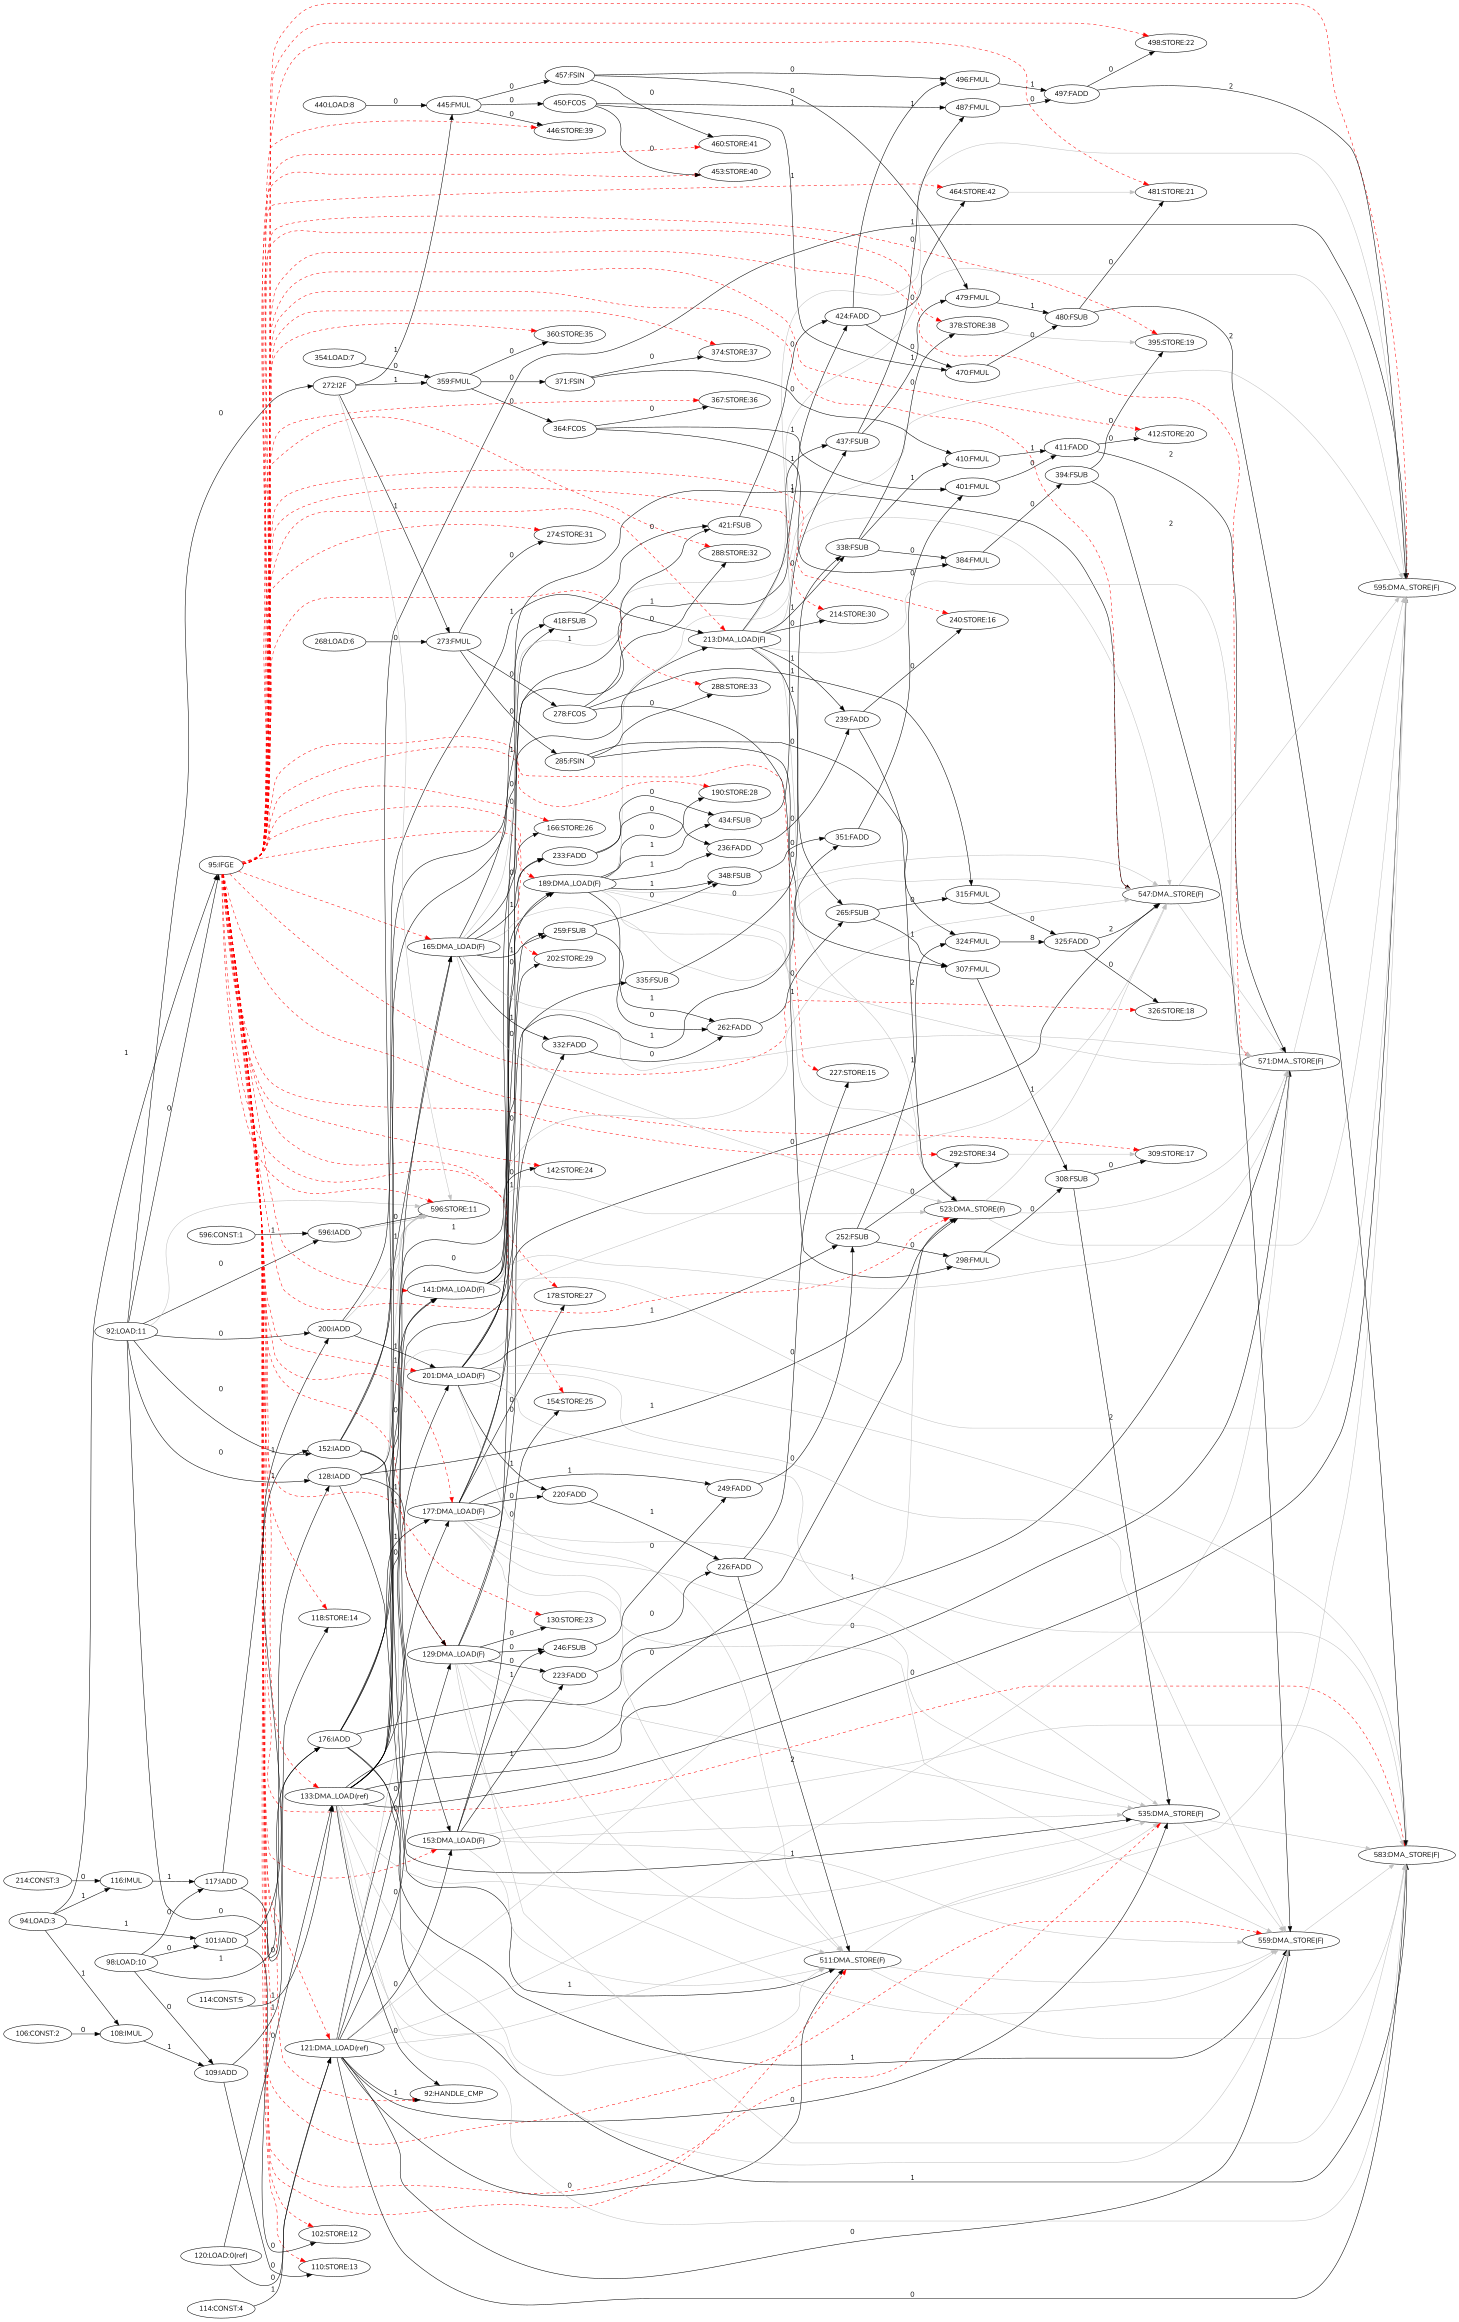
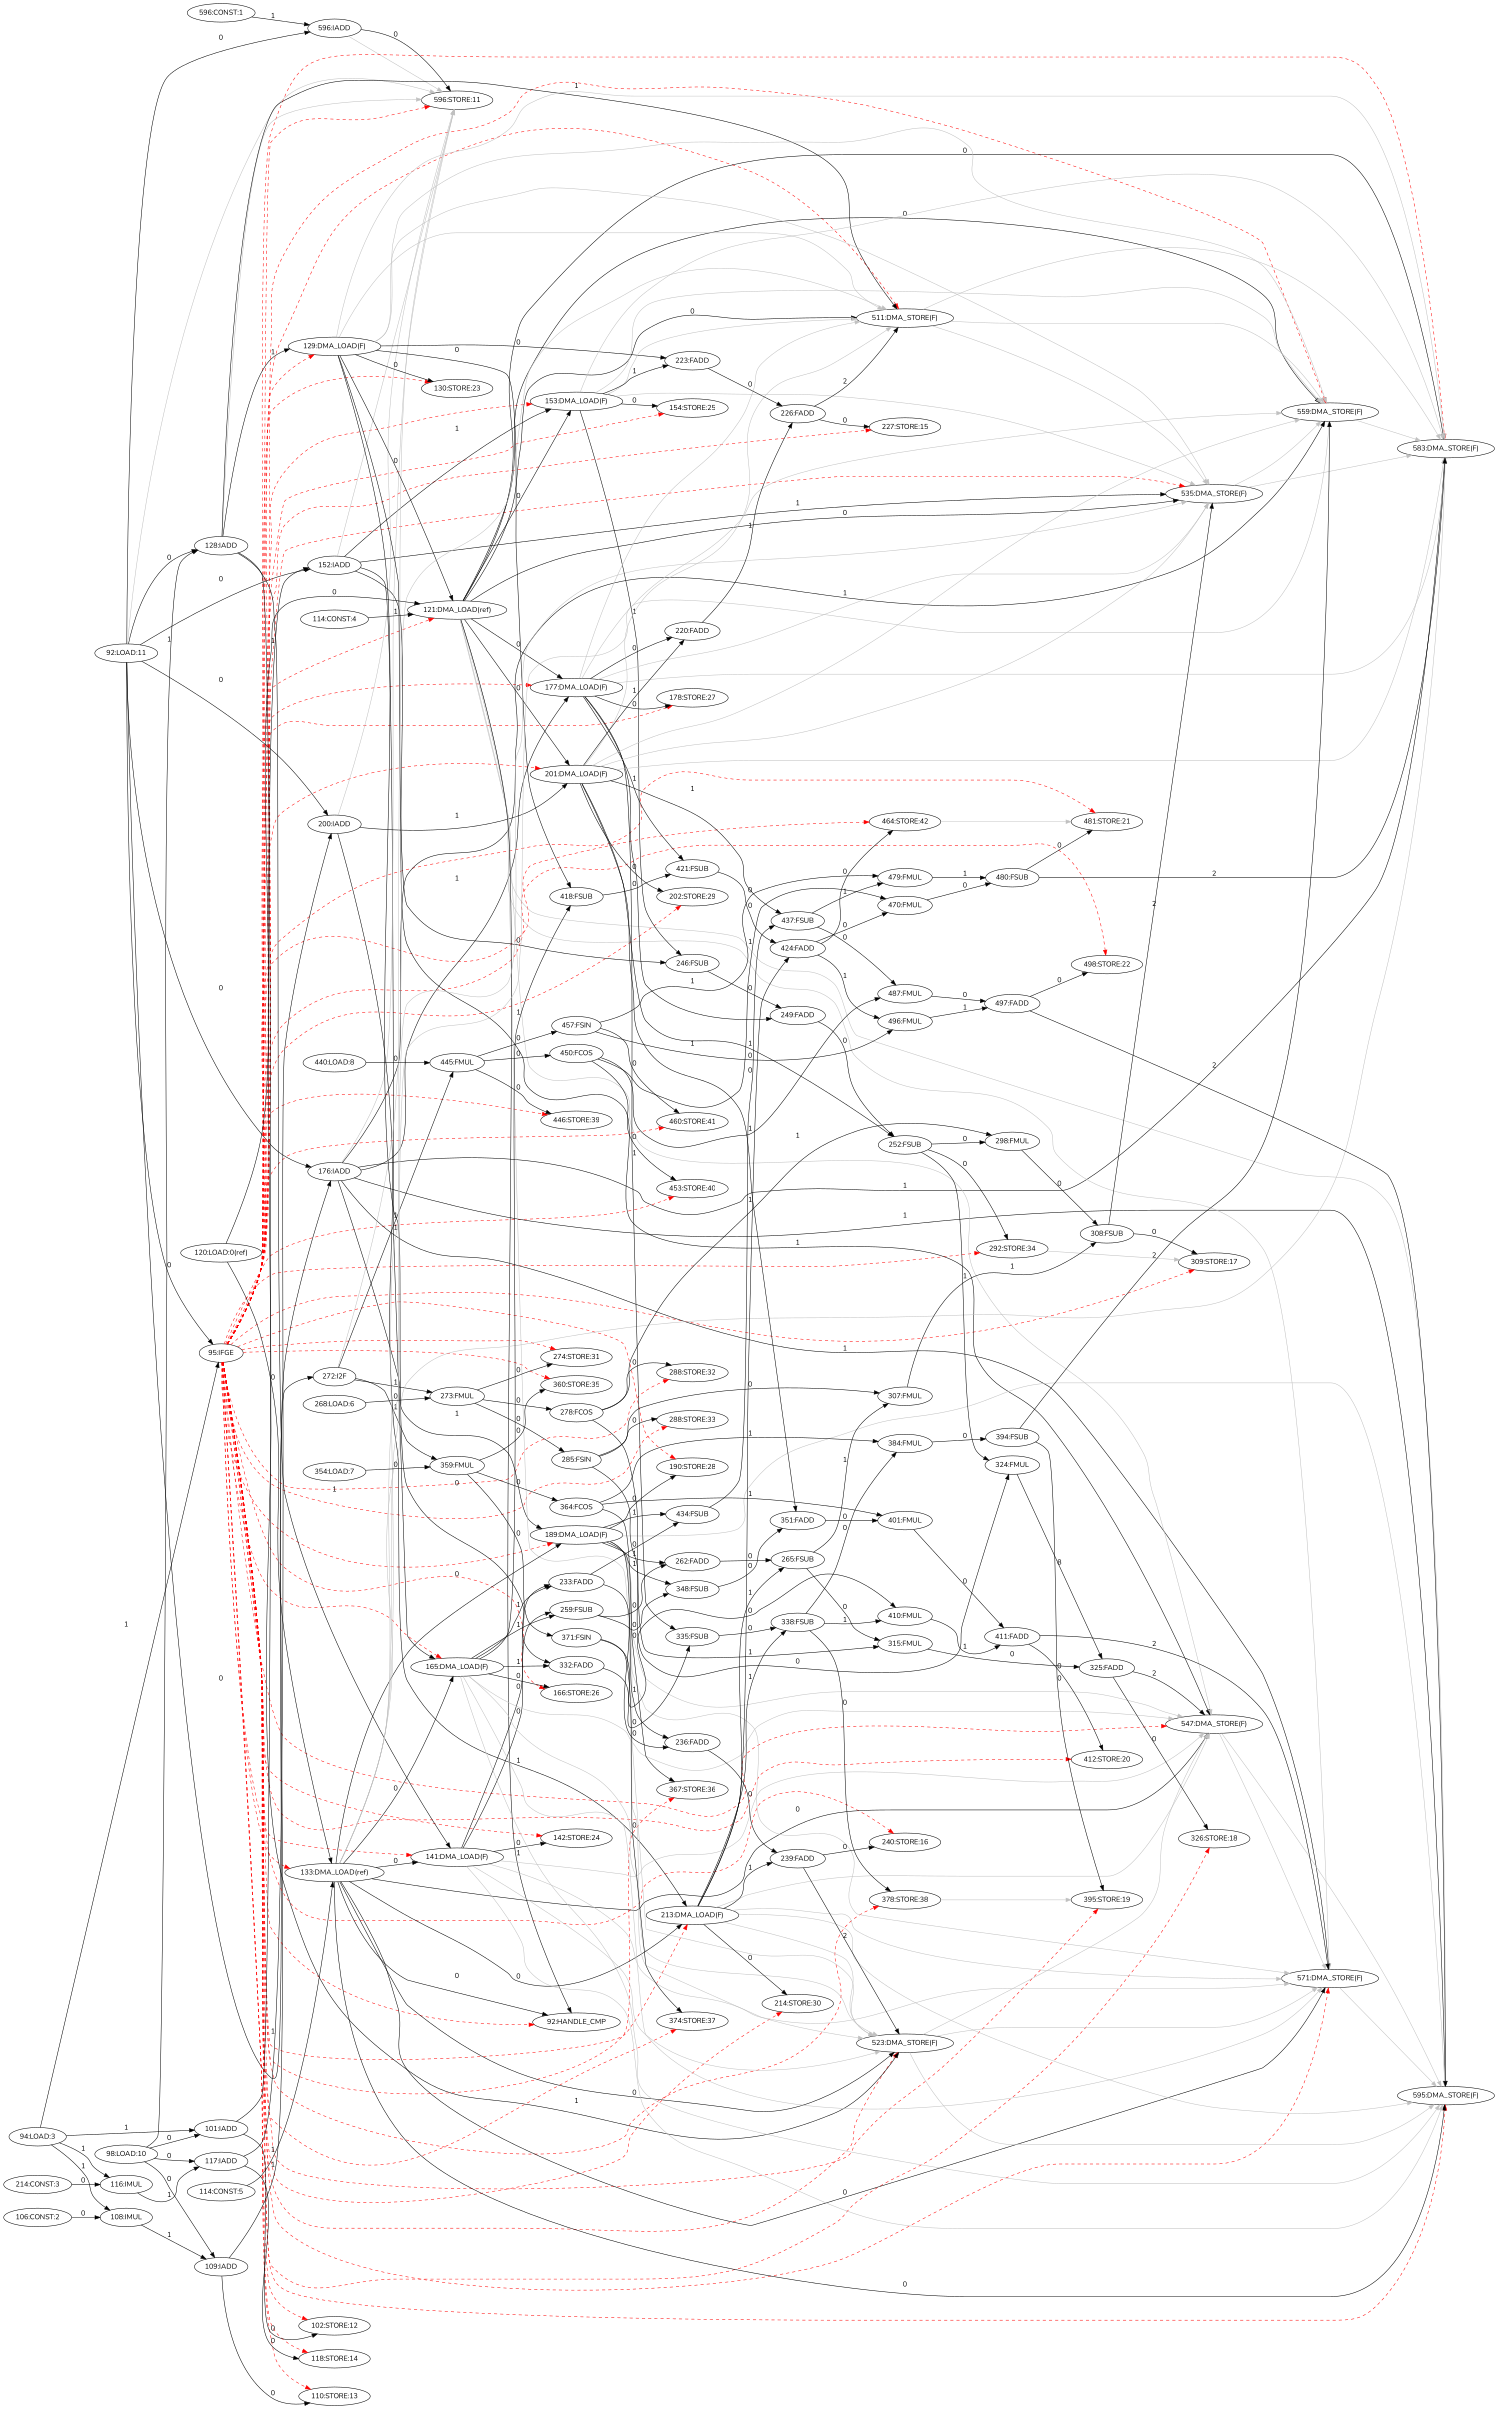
edge "332:FADD" -> "262:FADD": now "332:FADD" -> "335:FSUB"
edge "121:DMA_LOAD(ref)" -> "129:DMA_LOAD(F)": reversed
